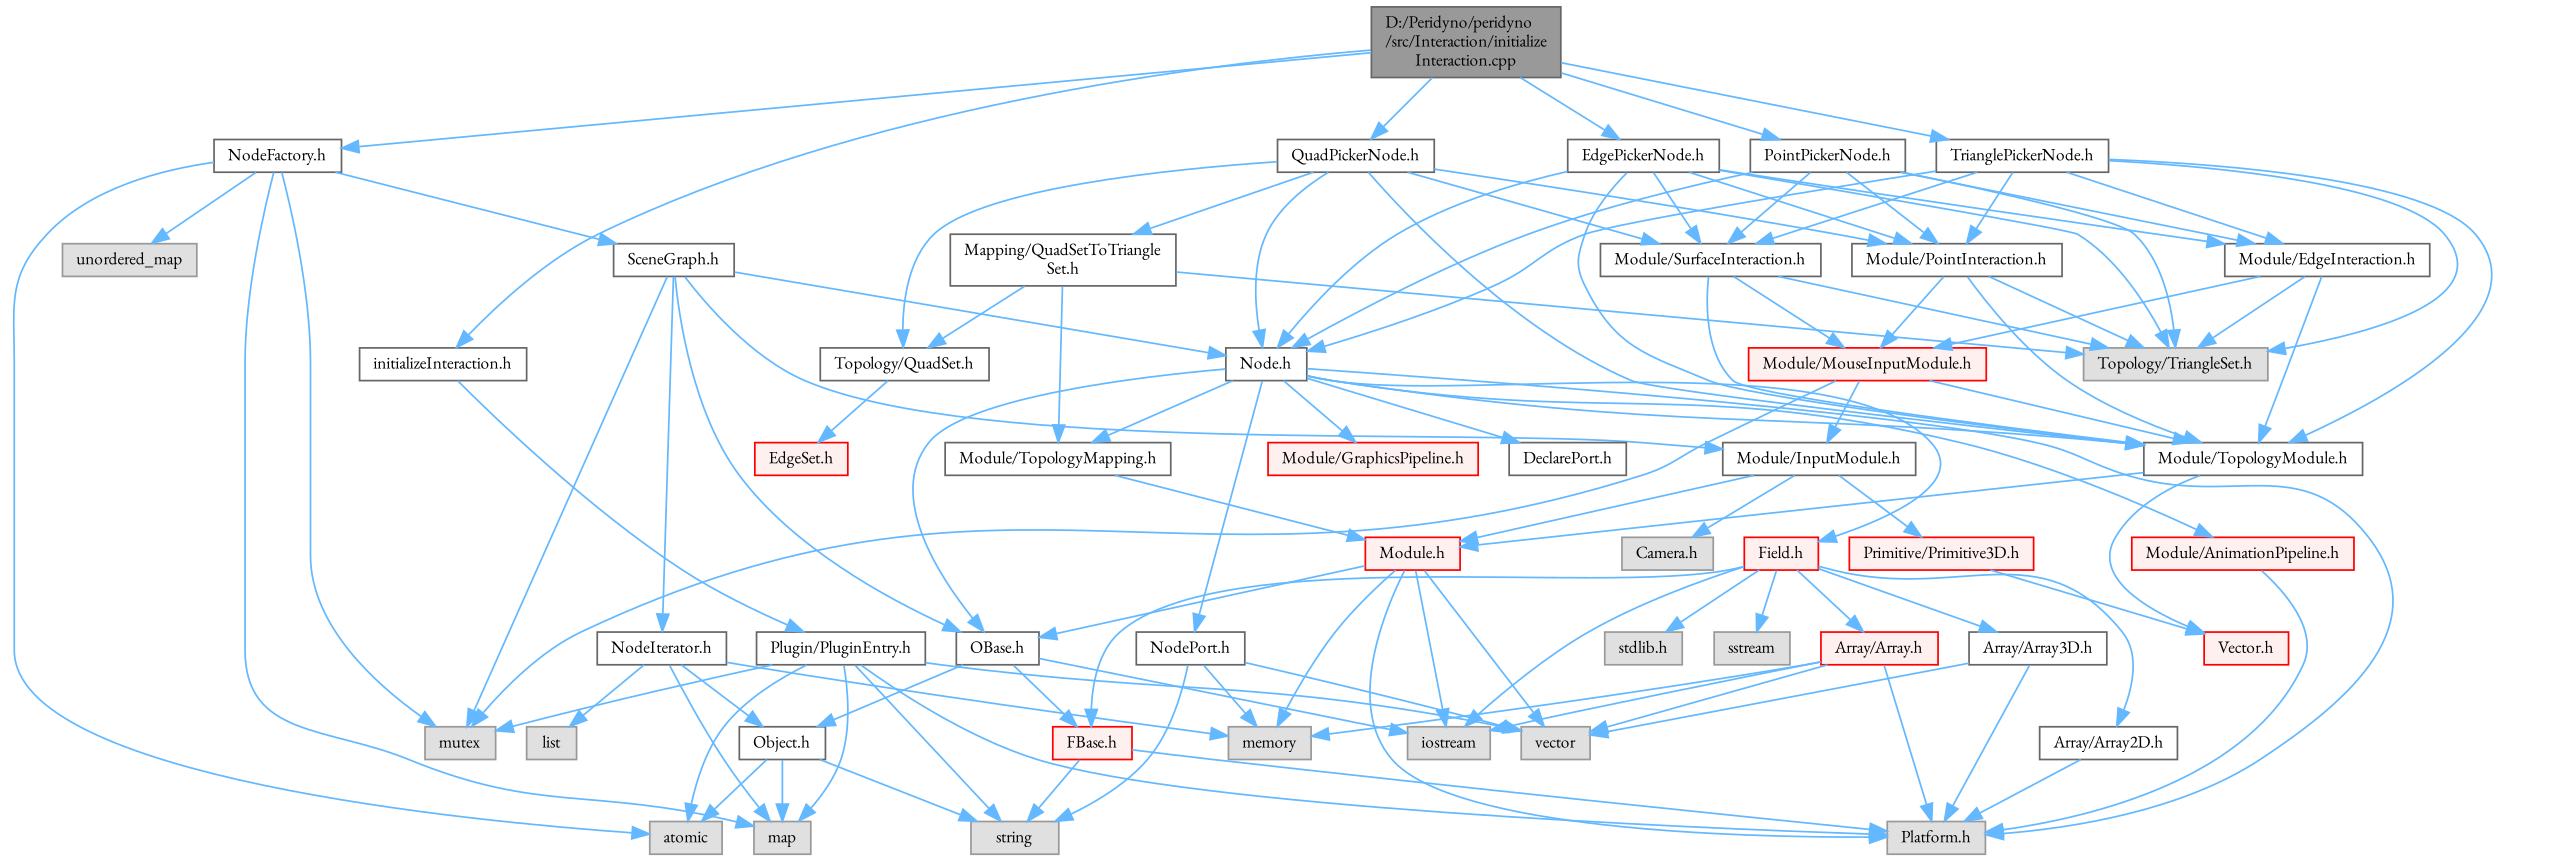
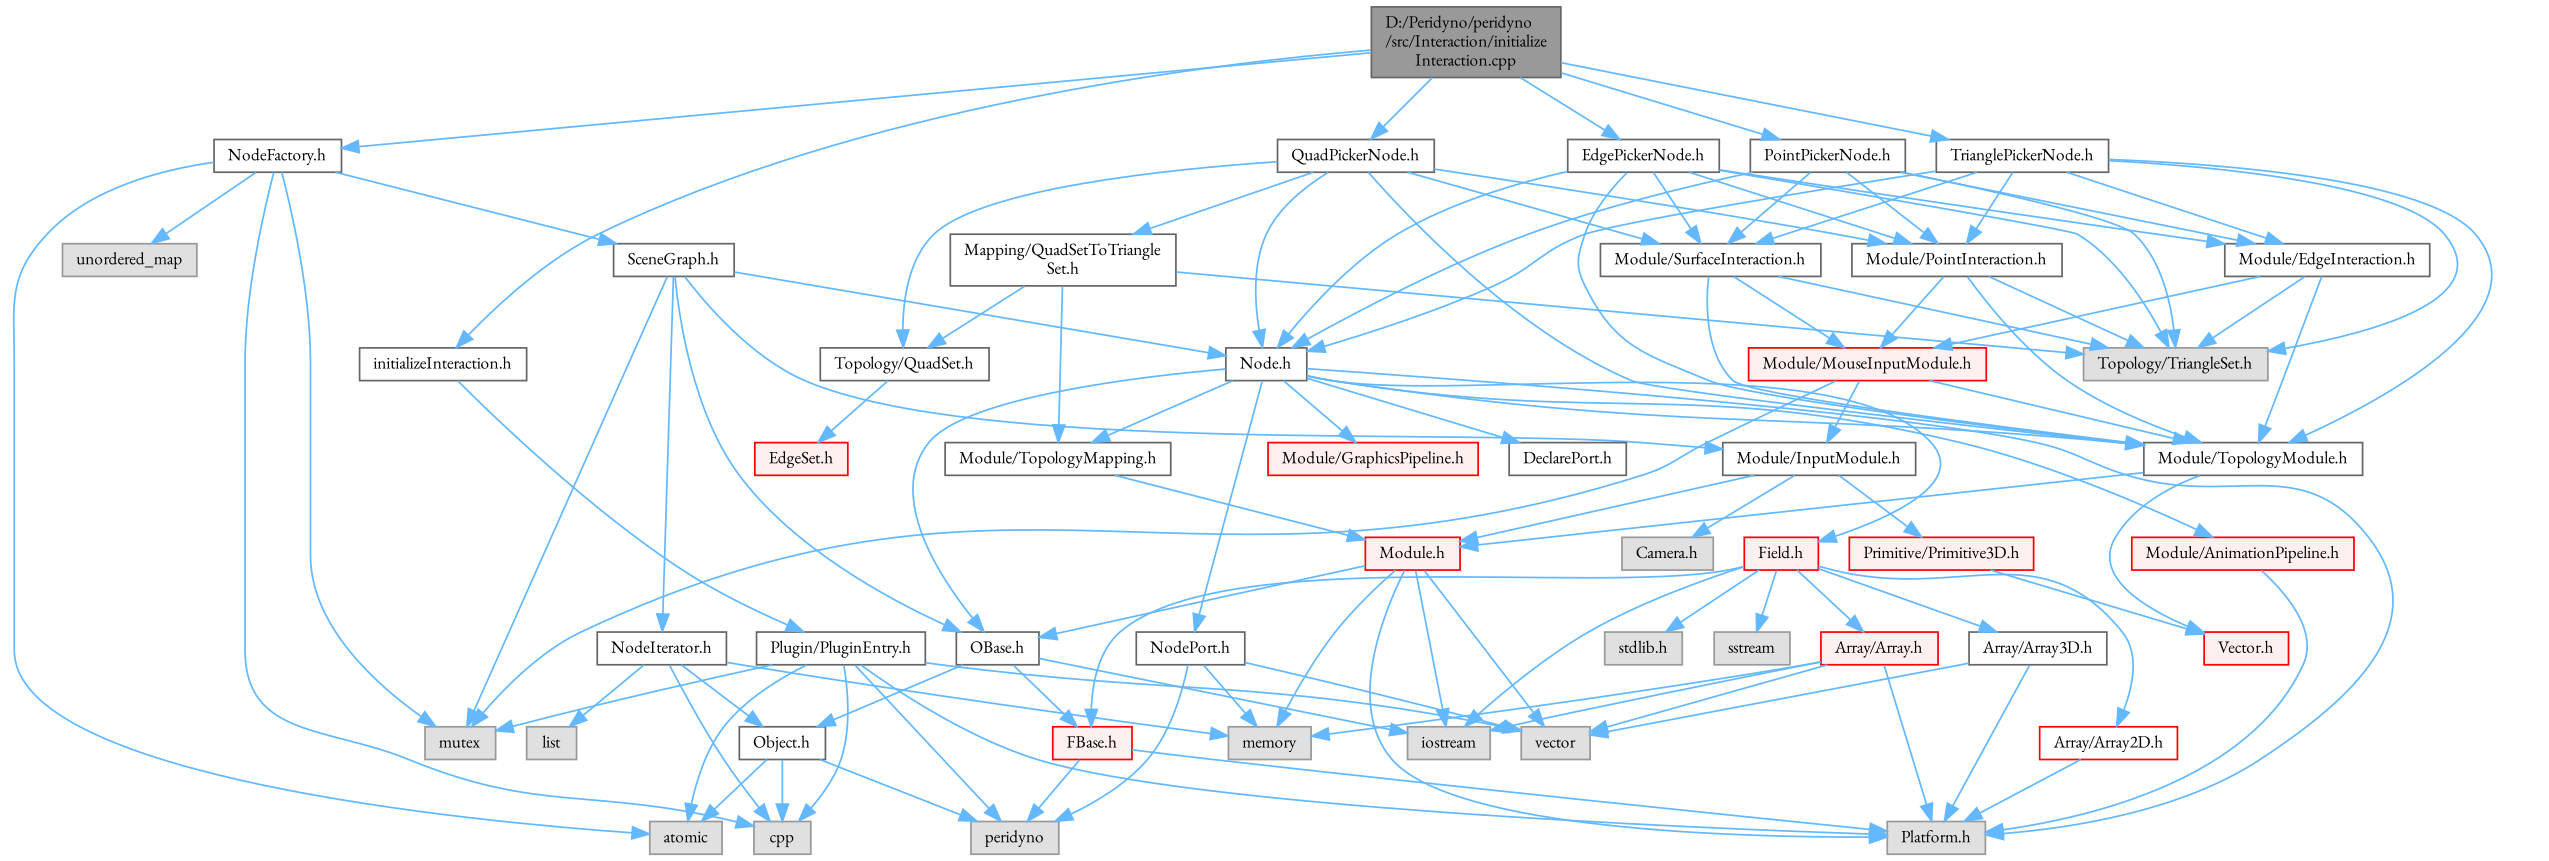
node "Array/Array2D.h": color grey40 -> red
node "map": label "map" -> "cpp"
node "string": label "string" -> "peridyno"
